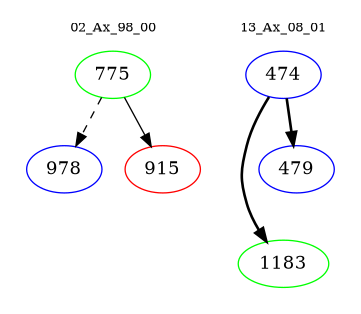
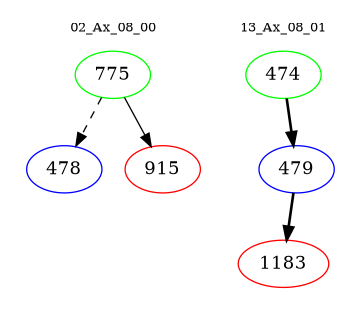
cluster "02_Ax_98_00": label "02_Ax_98_00" -> "02_Ax_08_00"
node "474": color blue -> green
edge "474" -> "1183": now "479" -> "1183"
node "978": label "978" -> "478"
node "1183": color green -> red
